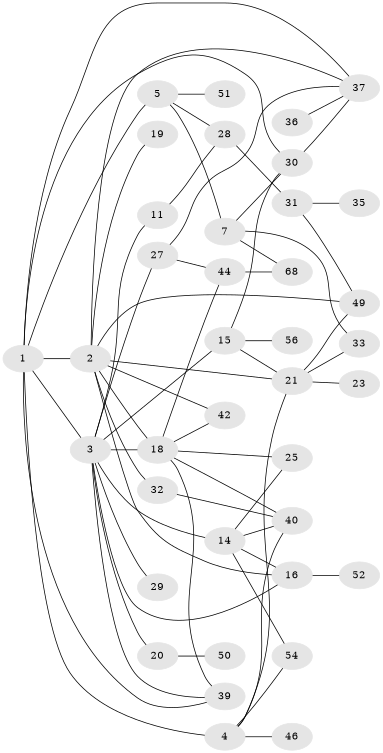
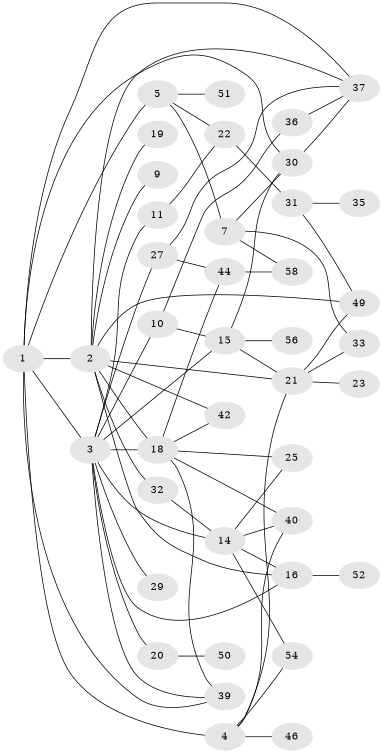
node "28": label "28" -> "22"
node "9": added
node "68": label "68" -> "58"
node "10": added
edge "32" -- "40": now "32" -- "14"
